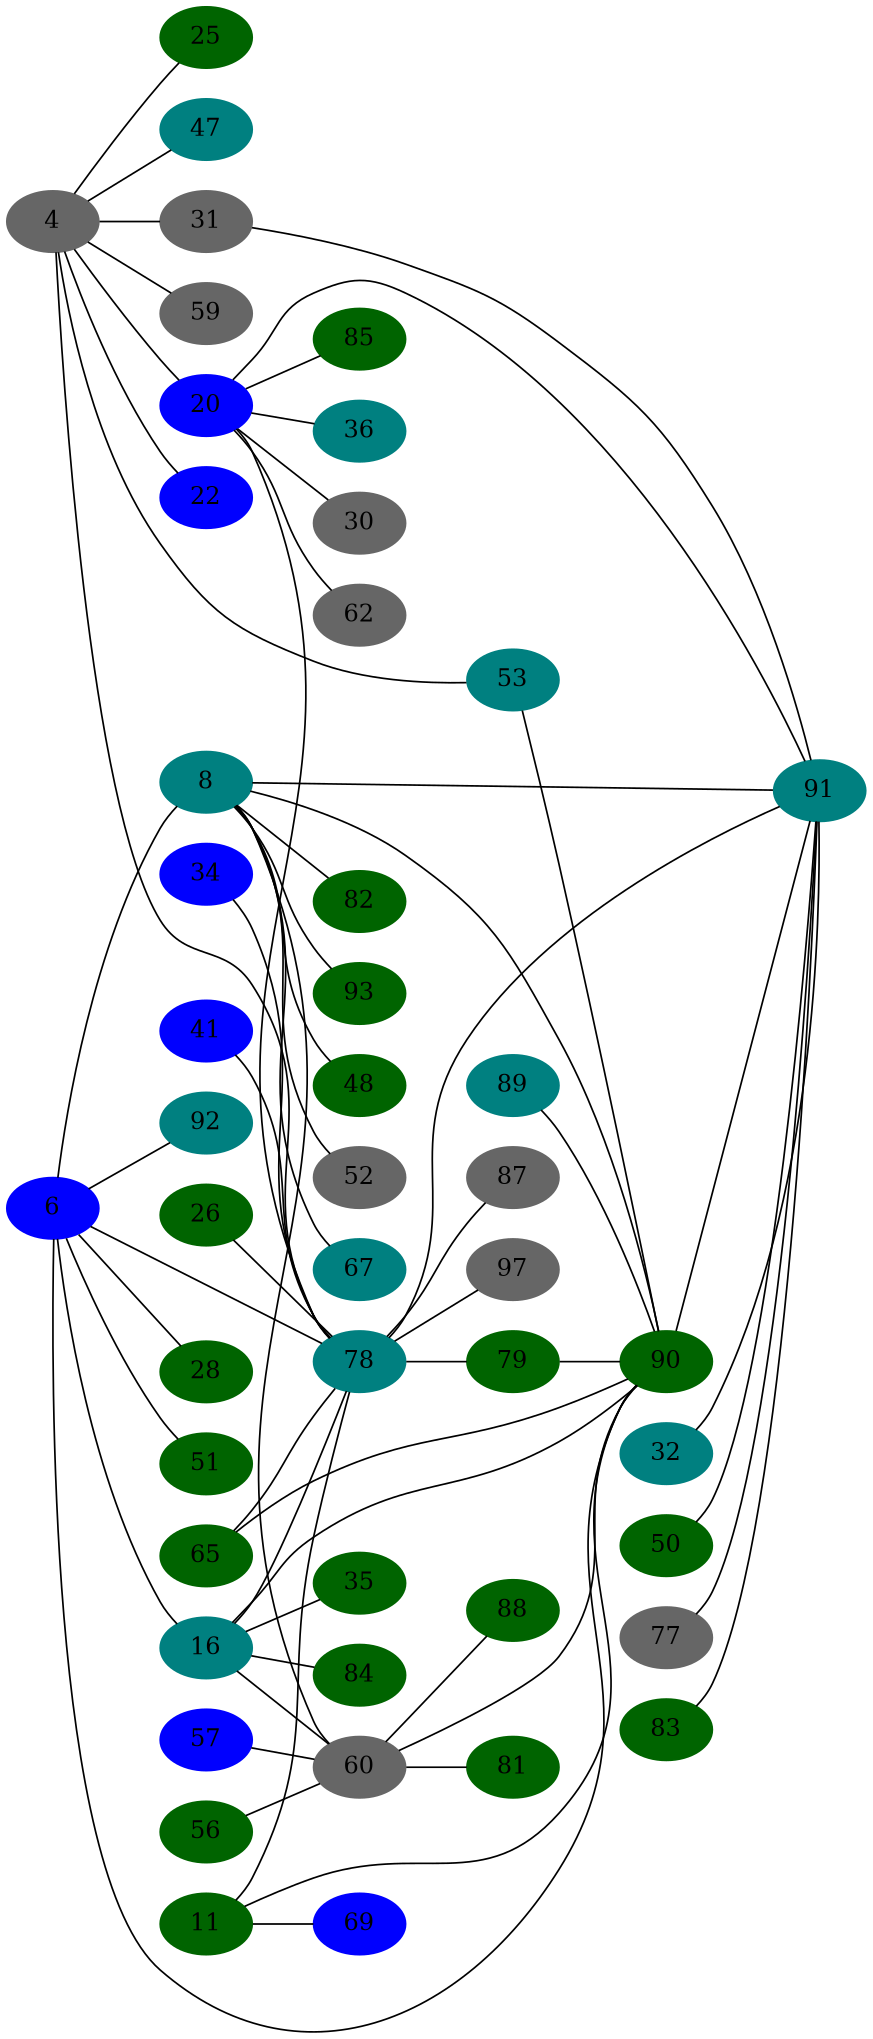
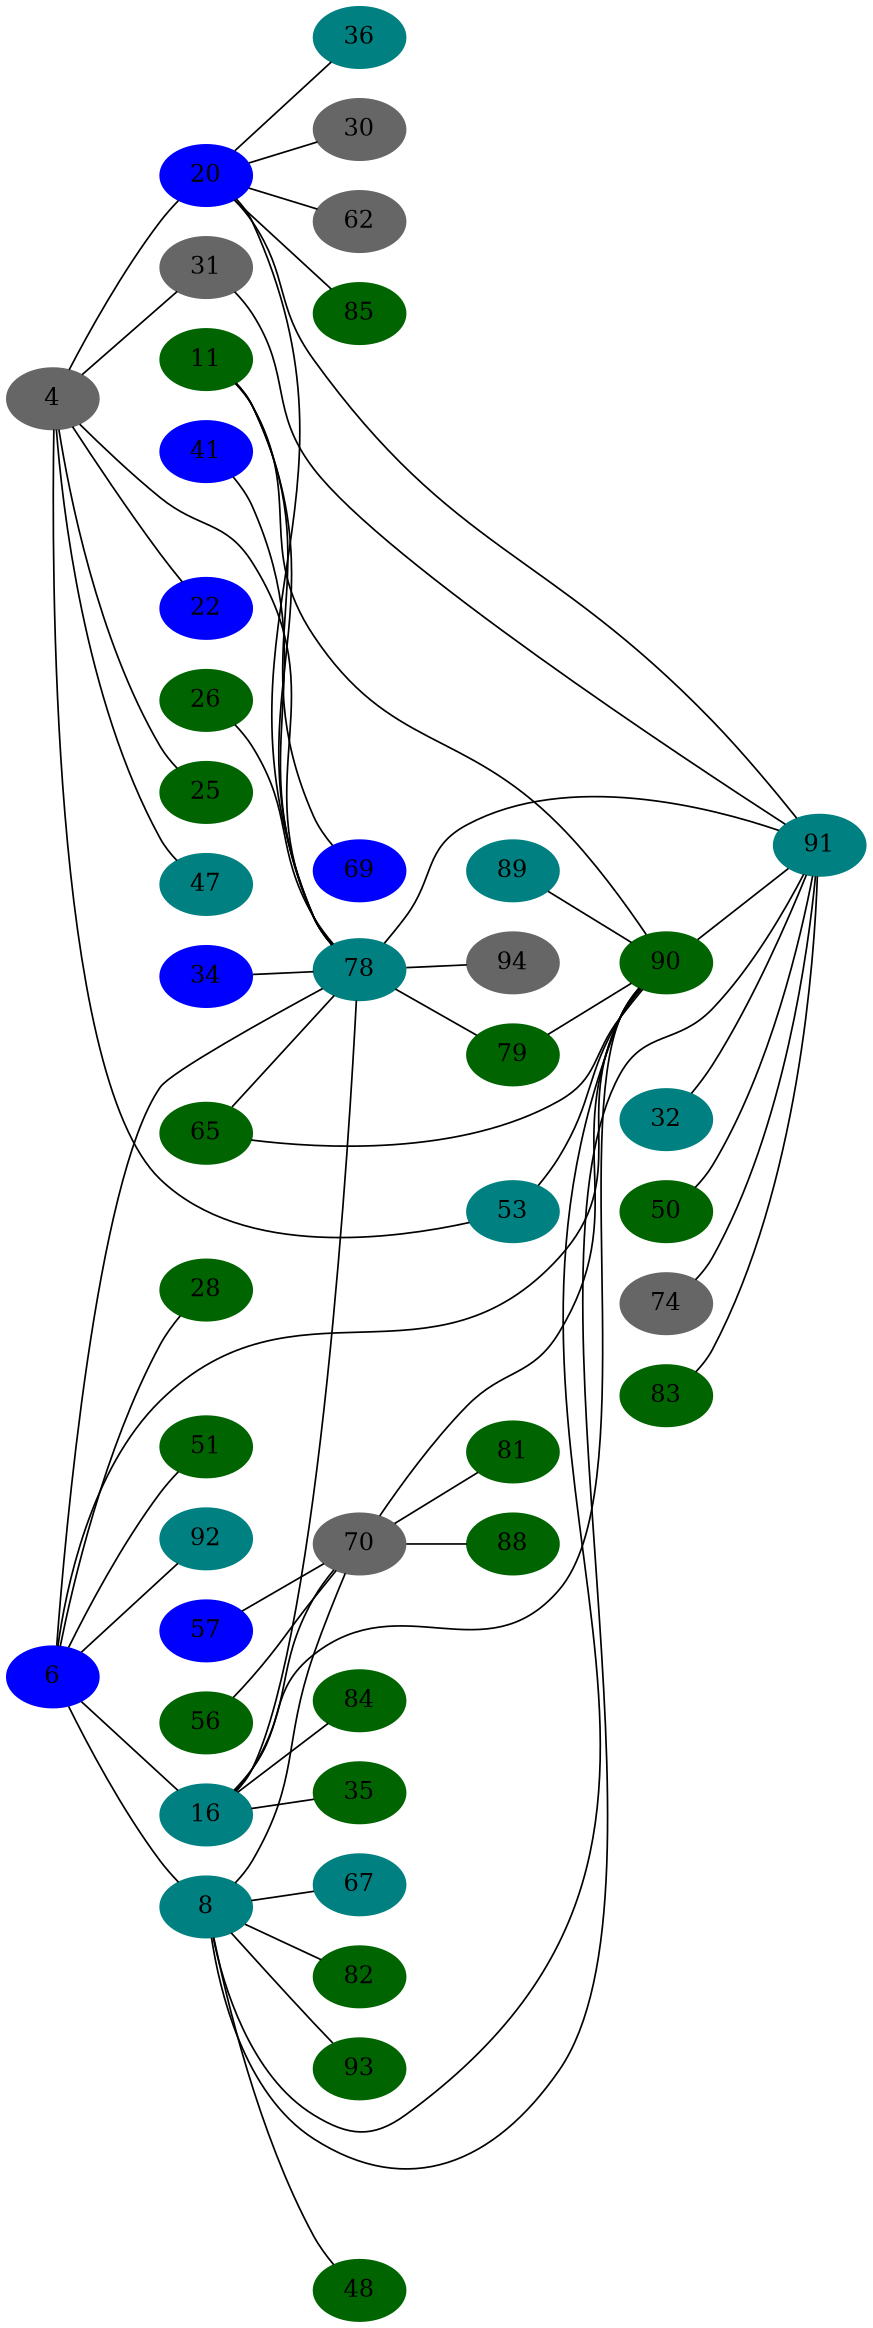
node "59": removed
node "52": removed
node "87": removed
node "97": label "97" -> "94"
node "77": label "77" -> "74"
node "60": label "60" -> "70"
